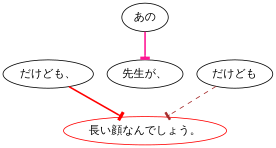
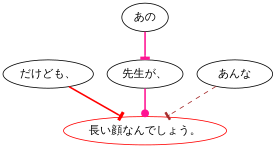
node "だけども": label "だけども" -> "あんな"
edge "先生が、" -> "長い顔なんでしょう。": added
